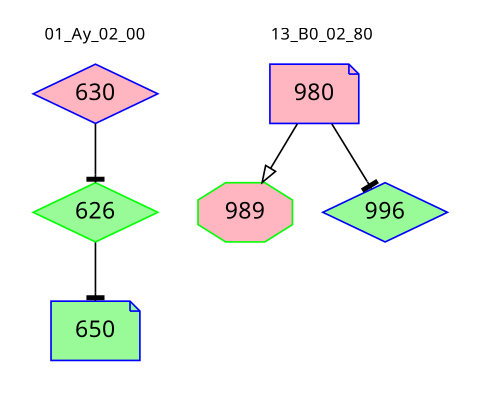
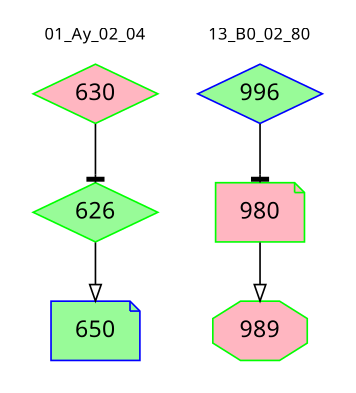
cluster "01_Ay_02_00": label "01_Ay_02_00" -> "01_Ay_02_04"
node "630": color blue -> green
node "980": color blue -> green
edge "980" -> "996": reversed
edge "626" -> "650": arrowhead tee -> onormal
